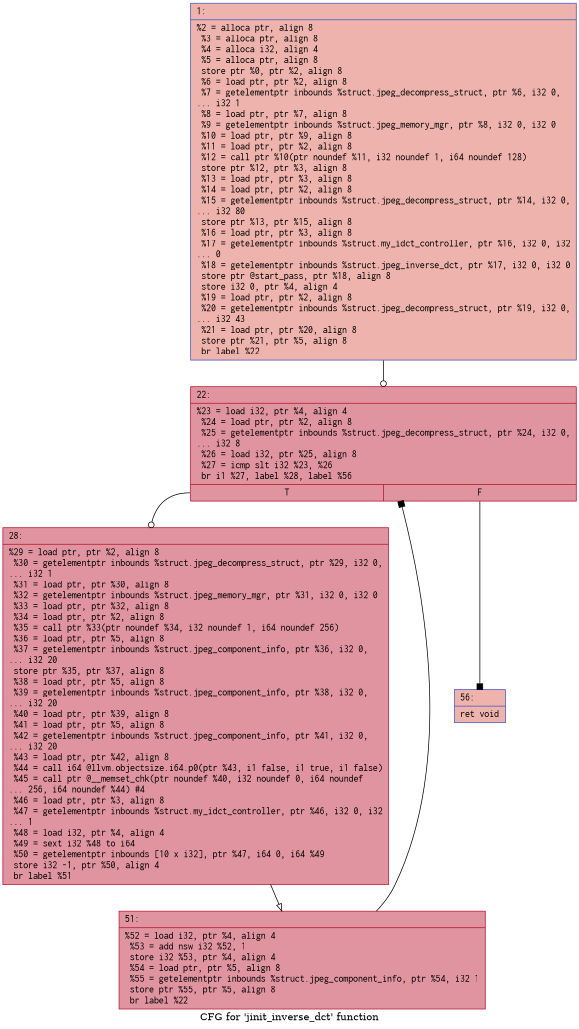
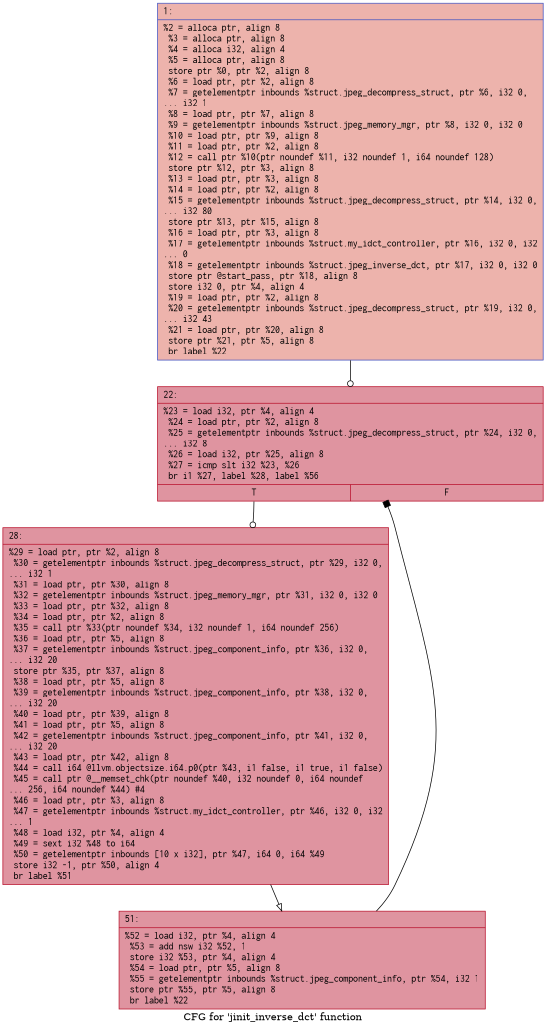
node "56:": removed
